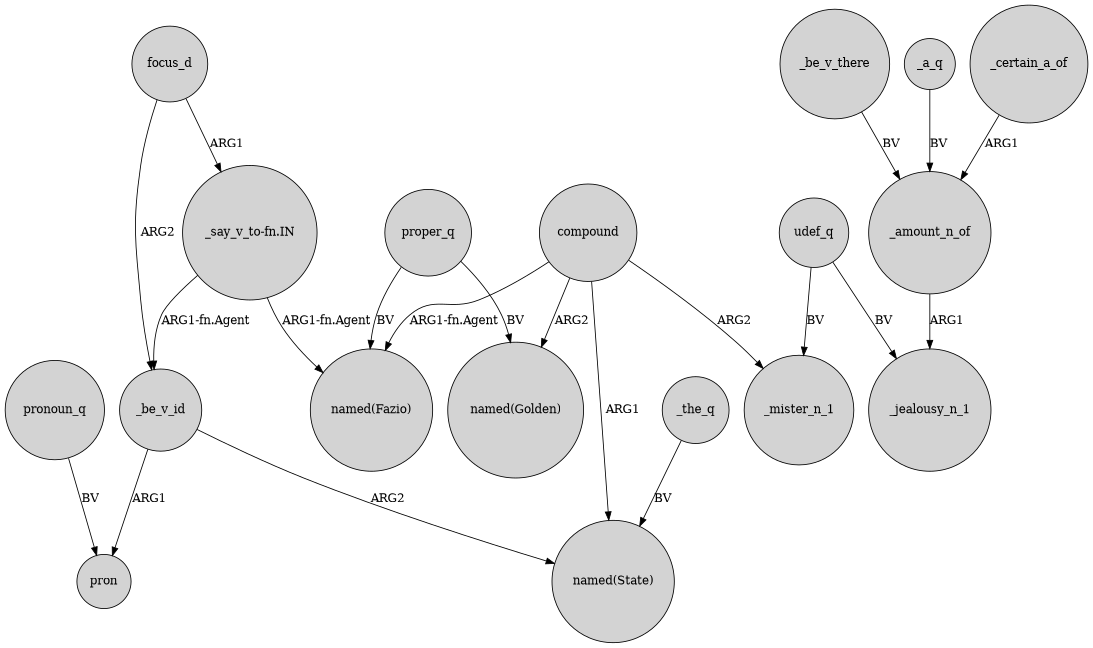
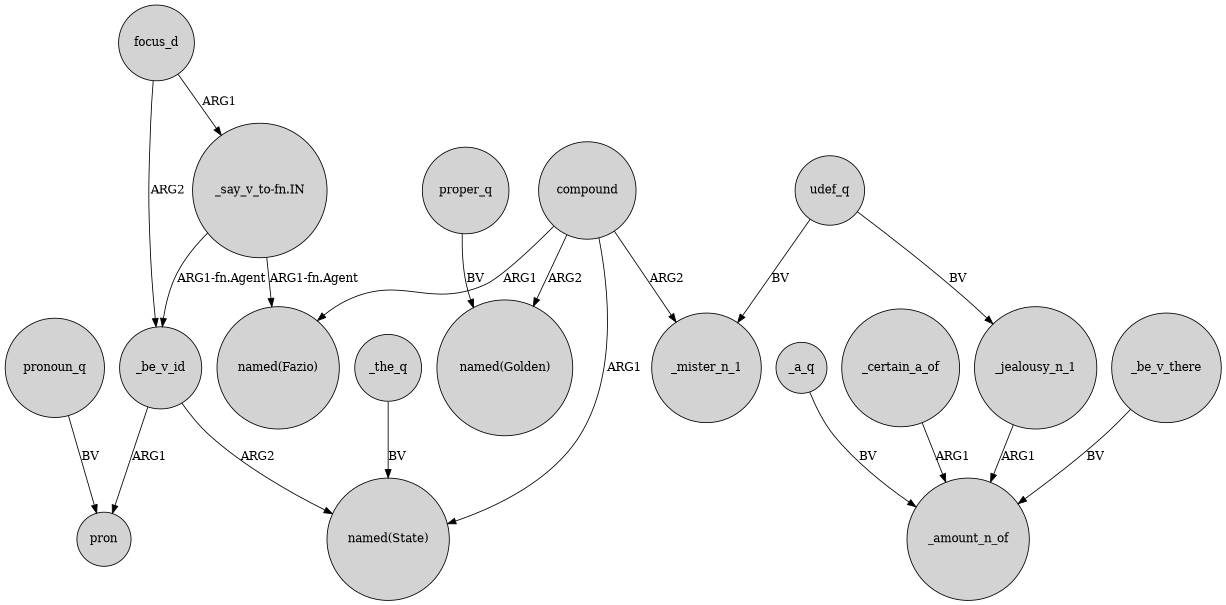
edge "proper_q" -> "named(Fazio)": removed, label "BV"
edge "_amount_n_of" -> "_jealousy_n_1": reversed
edge "compound" -> "named(Fazio)": label "ARG1-fn.Agent" -> "ARG1"
